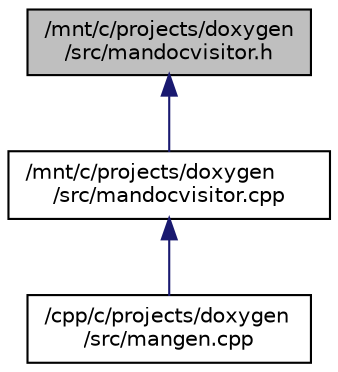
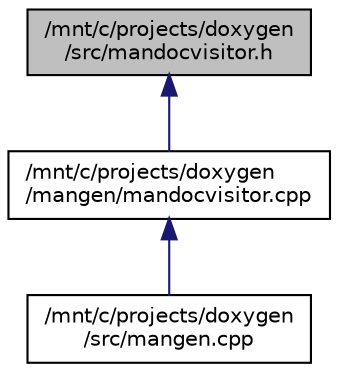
node "/mnt/c/projects/doxygen /src/mandocvisitor.cpp": label "/mnt/c/projects/doxygen /src/mandocvisitor.cpp" -> "/mnt/c/projects/doxygen /mangen/mandocvisitor.cpp"
node "/cpp/c/projects/doxygen /src/mangen.cpp": label "/cpp/c/projects/doxygen /src/mangen.cpp" -> "/mnt/c/projects/doxygen /src/mangen.cpp"
